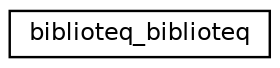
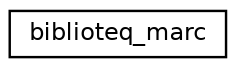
node "biblioteq_biblioteq": label "biblioteq_biblioteq" -> "biblioteq_marc"
